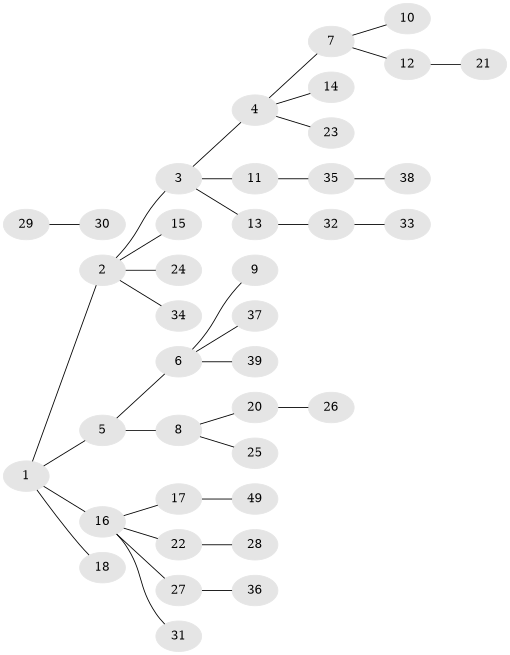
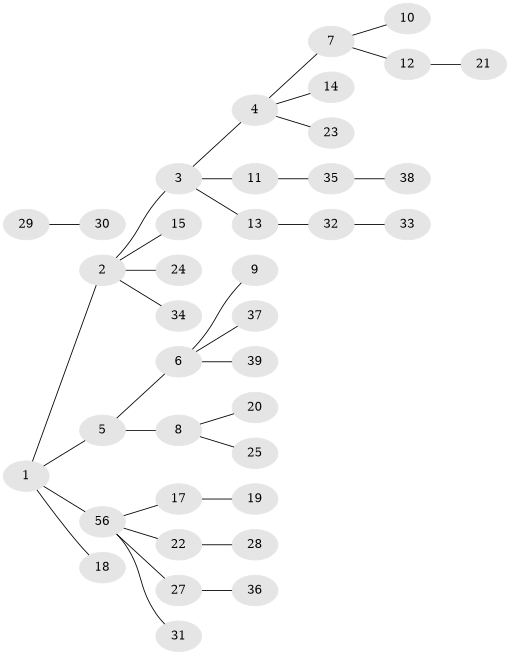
node "26": removed
node "49": label "49" -> "19"
node "16": label "16" -> "56"
